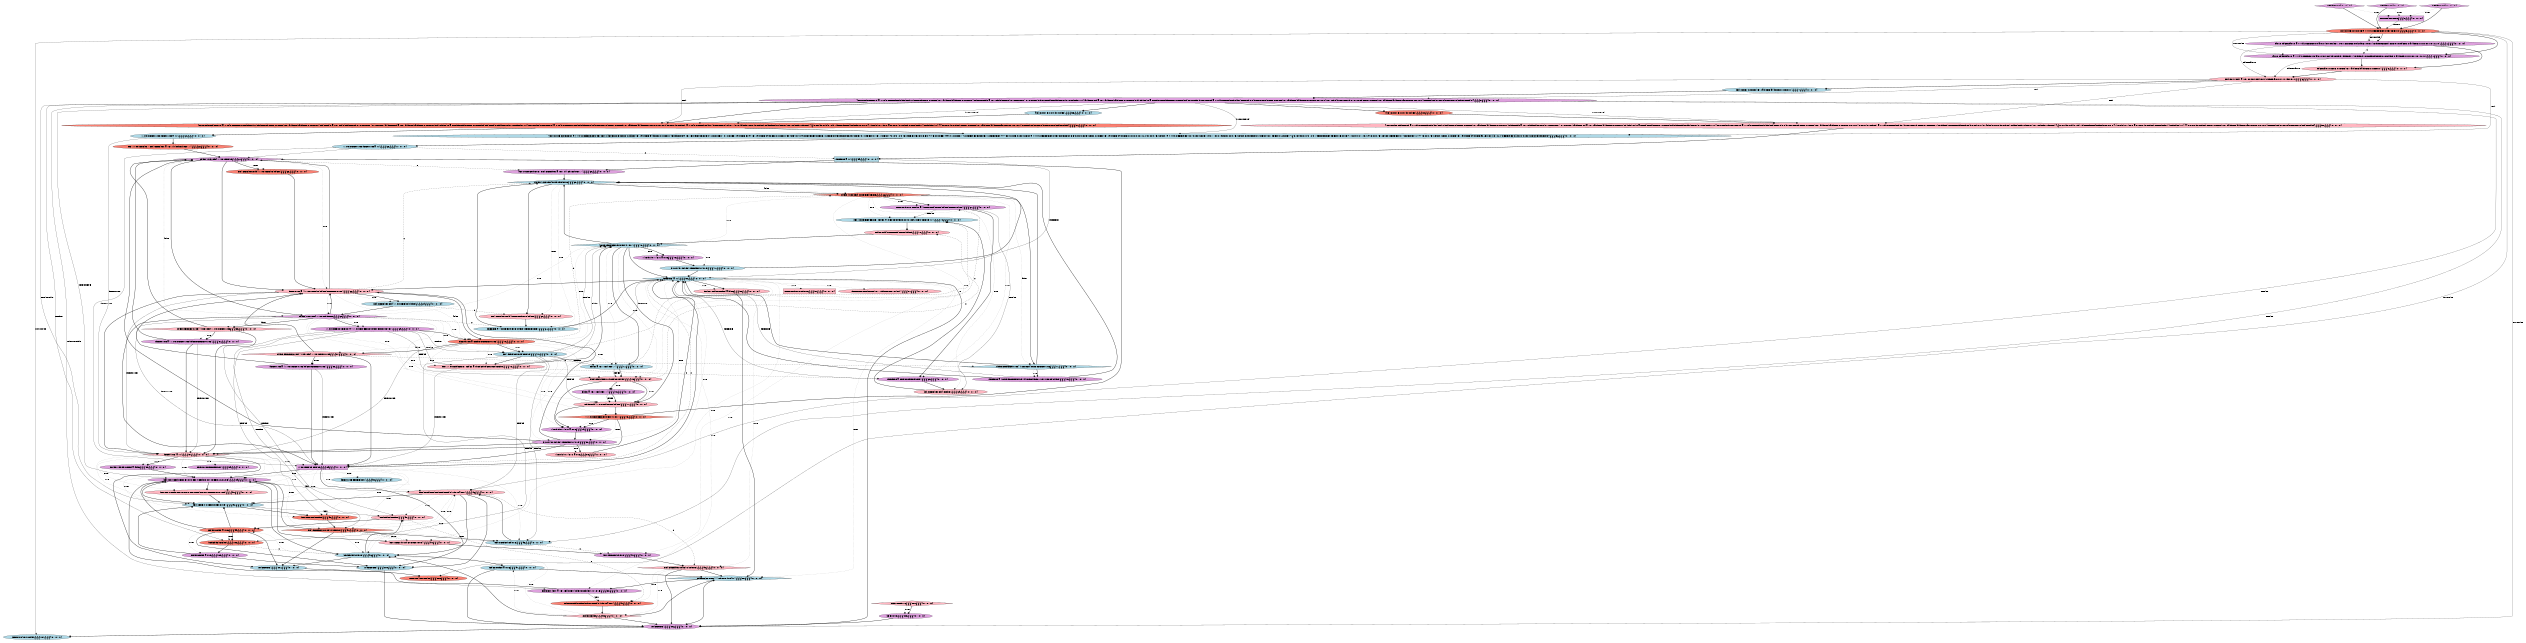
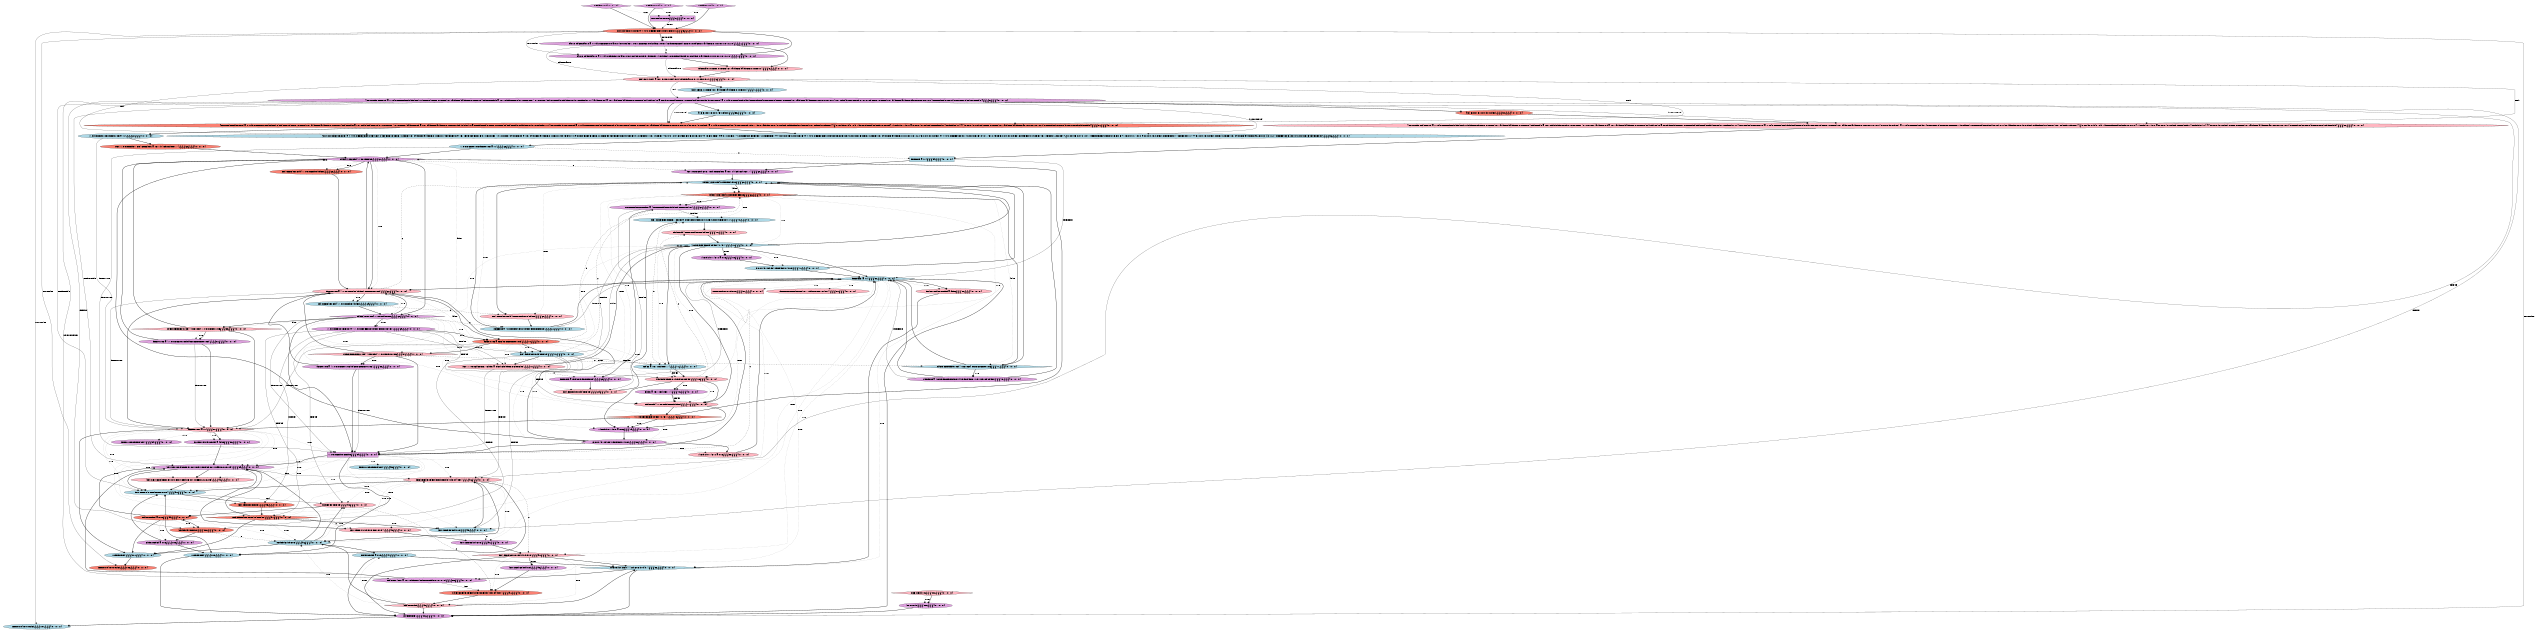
edge "MySQLDataSource dataSource = null@@@65@@@['1', '0', '0']" -> "object instanceof MySQLCatalog@@@64@@@['1', '1', '0']": style solid -> bold
edge "exportViewsCheck.setSelection(true)@@@80@@@['1', '1', '0']" -> "dataSource != null@@@87@@@['0', '1', '0']": removed
node "item.setChecked(true)@@@93@@@['0', '0', '1']": added
